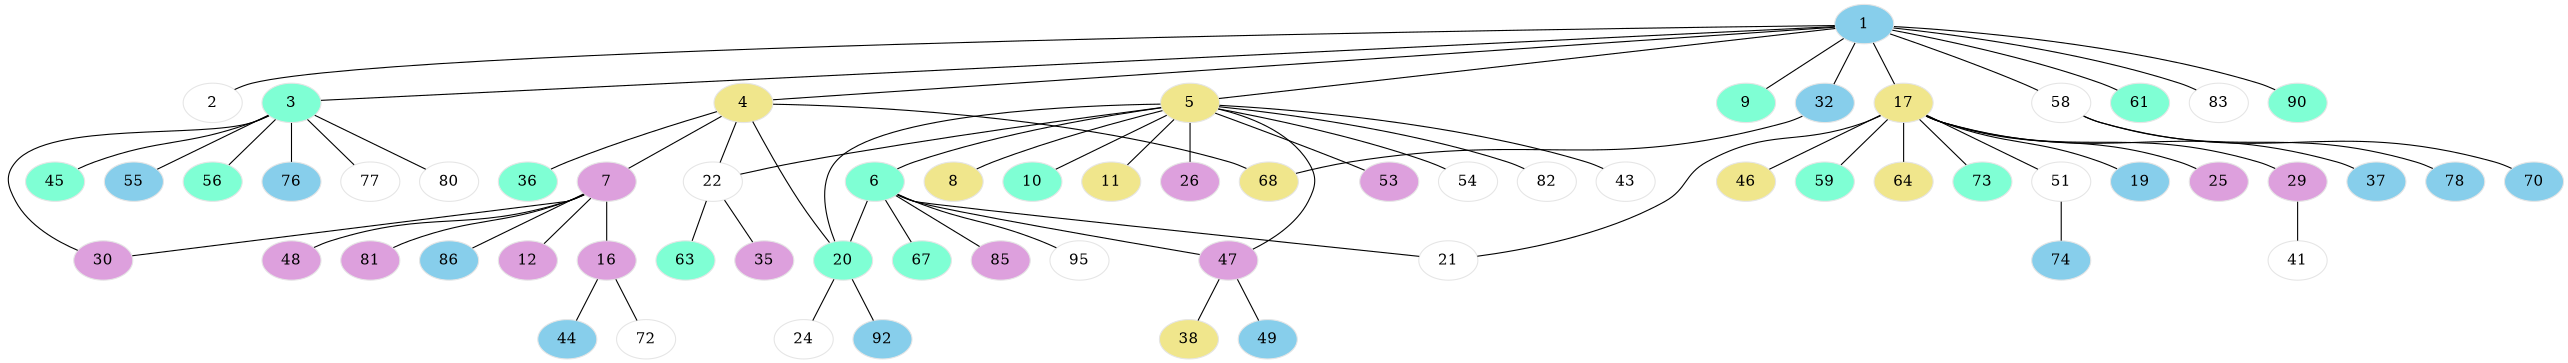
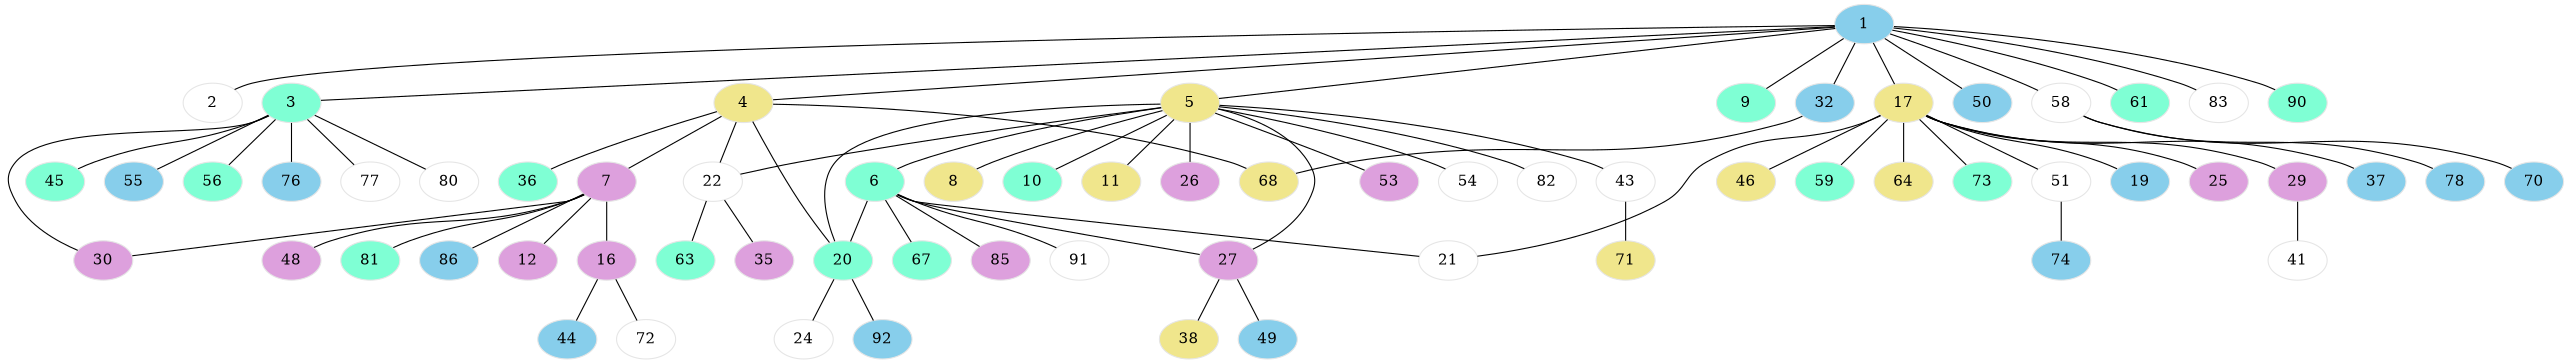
node "50": added
node "81": fillcolor plum -> aquamarine
node "95": label "95" -> "91"
node "47": label "47" -> "27"
node "71": added
